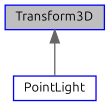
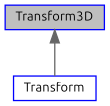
node "PointLight": label "PointLight" -> "Transform"
